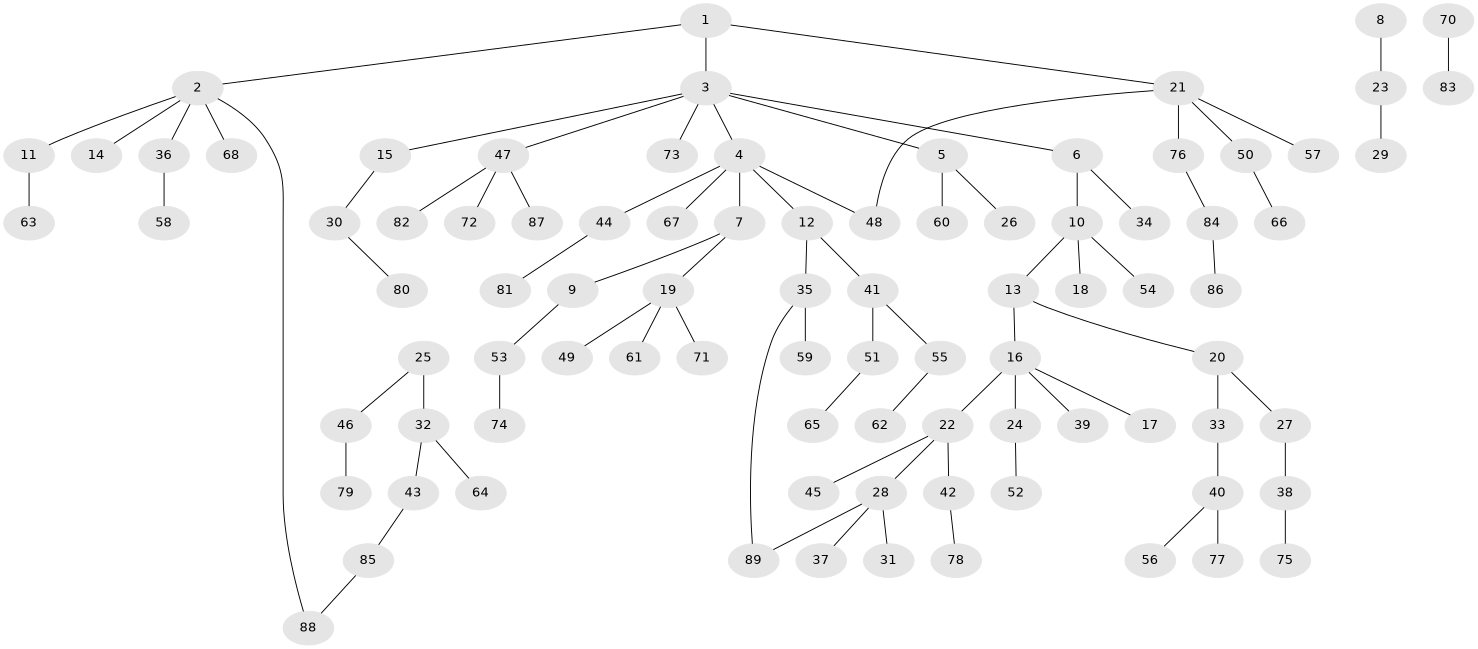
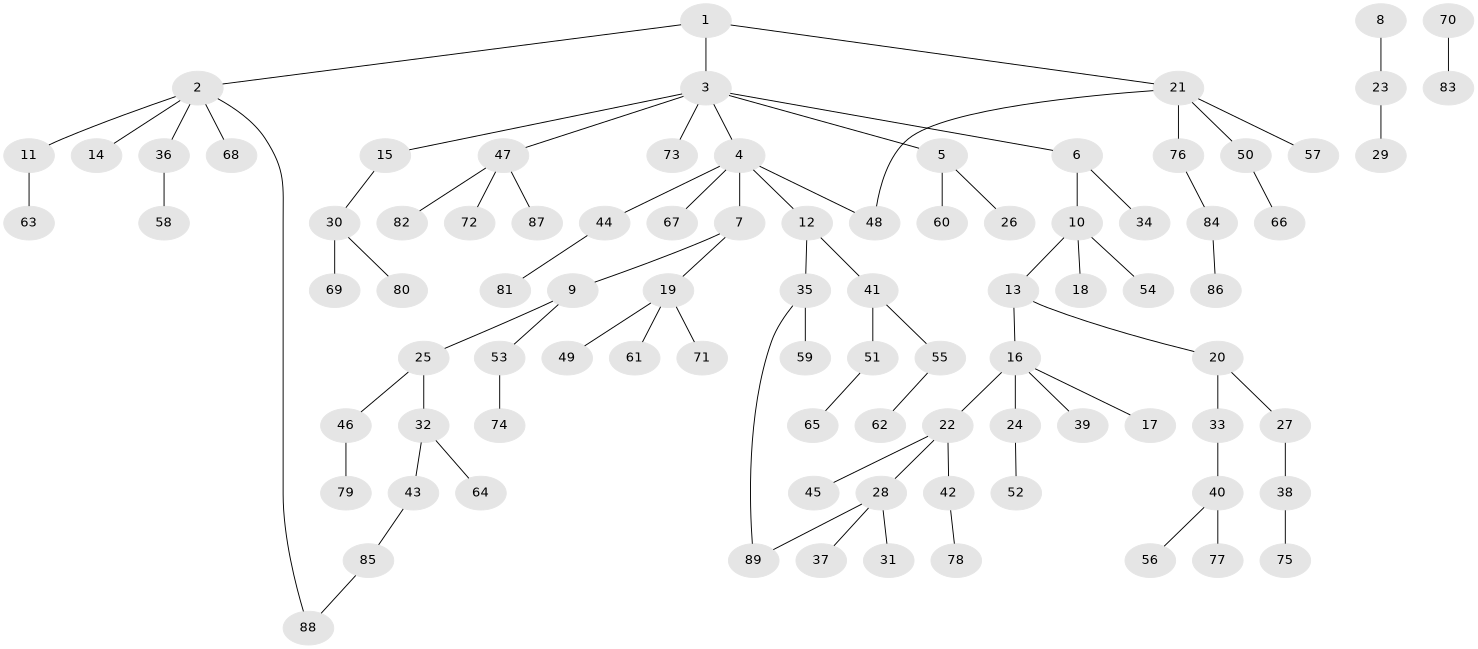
node "69": added
edge "9" -- "25": added
